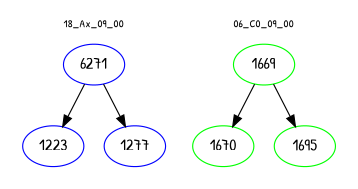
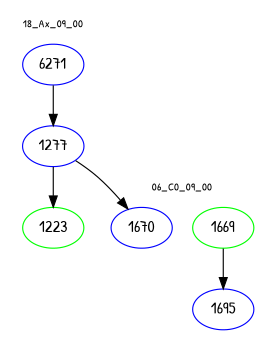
edge "6271" -> "1223": now "1277" -> "1223"
edge "1669" -> "1670": now "1277" -> "1670"
node "1223": color blue -> green
node "1670": color green -> blue
node "1695": color green -> blue
